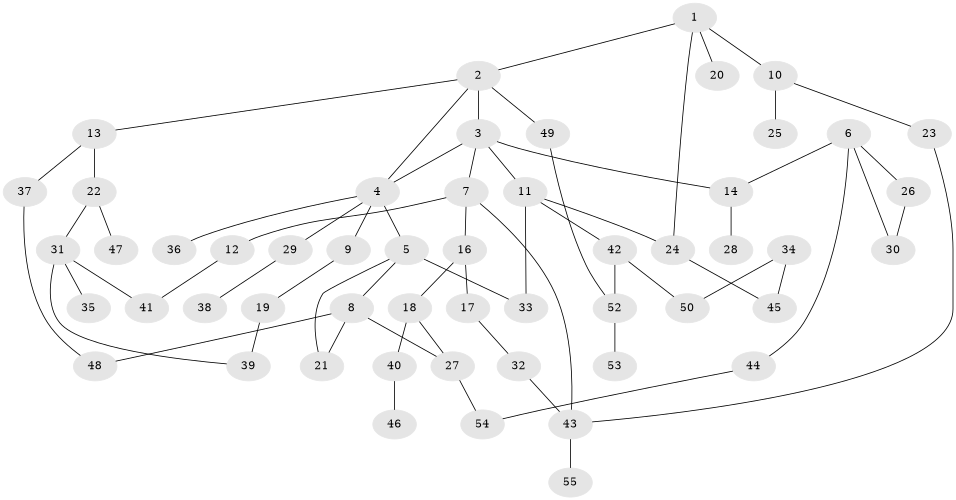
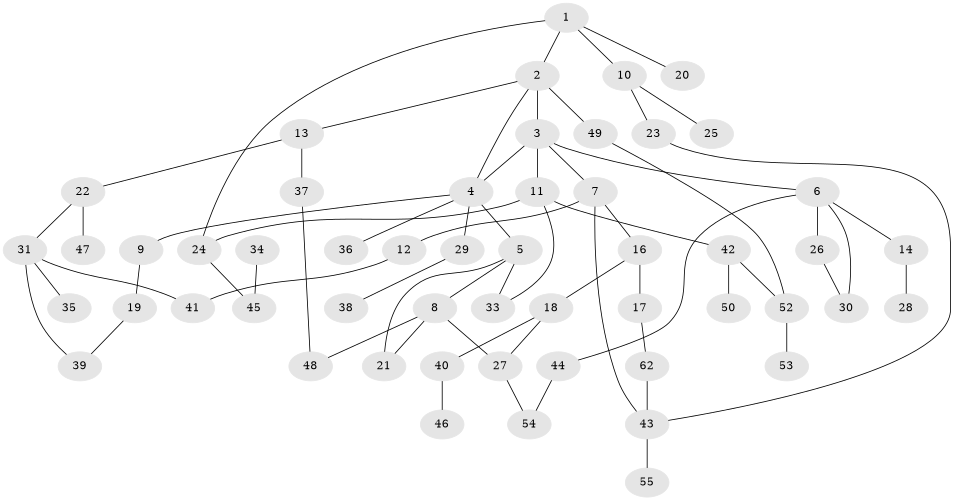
edge "3" -- "14": now "3" -- "6"
edge "34" -- "50": removed
node "32": label "32" -> "62"
